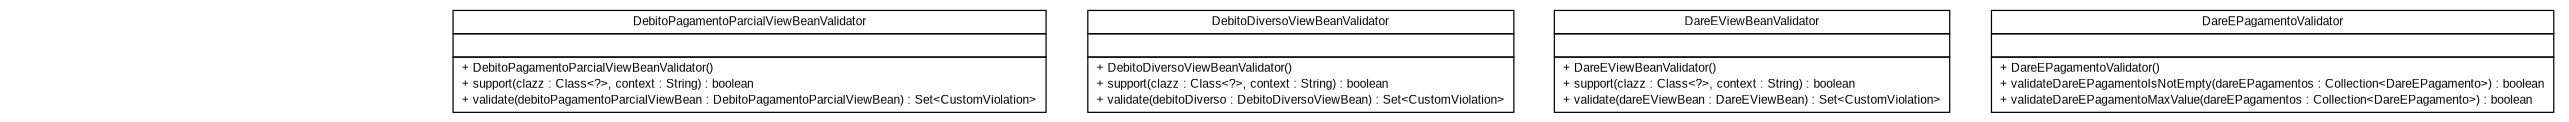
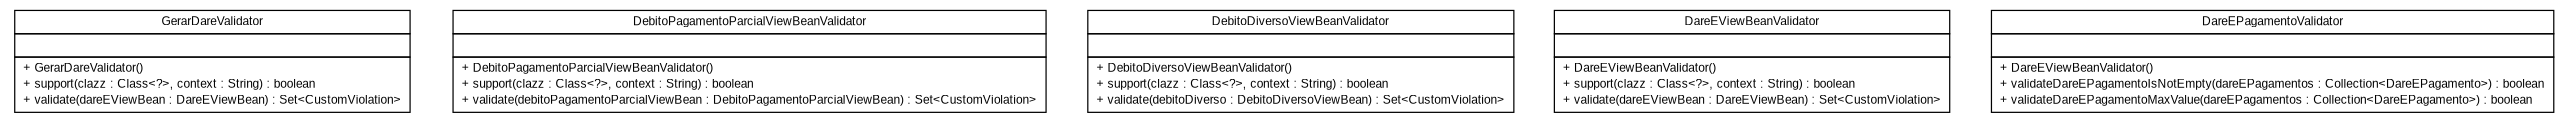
node "GerarDareValidator": added
node "DareEPagamentoValidator": text "+ DareEPagamentoValidator()" -> "+ DareEViewBeanValidator()"
